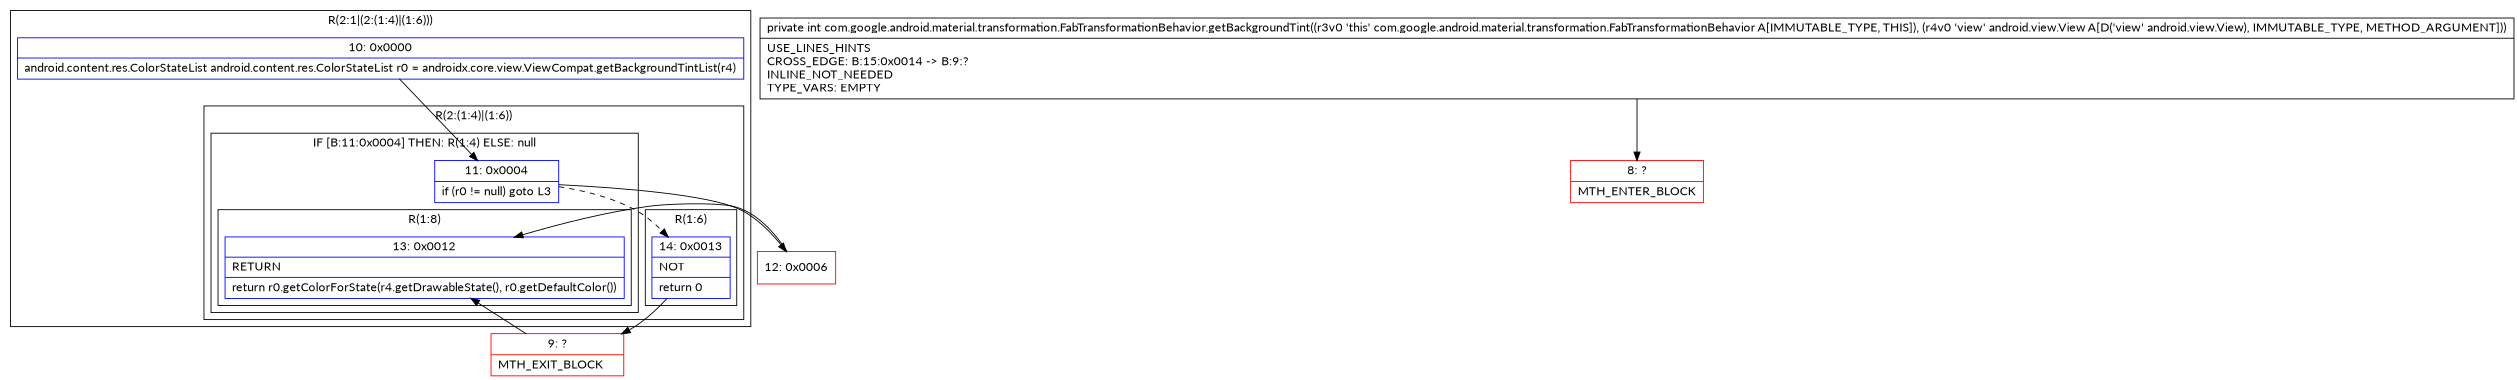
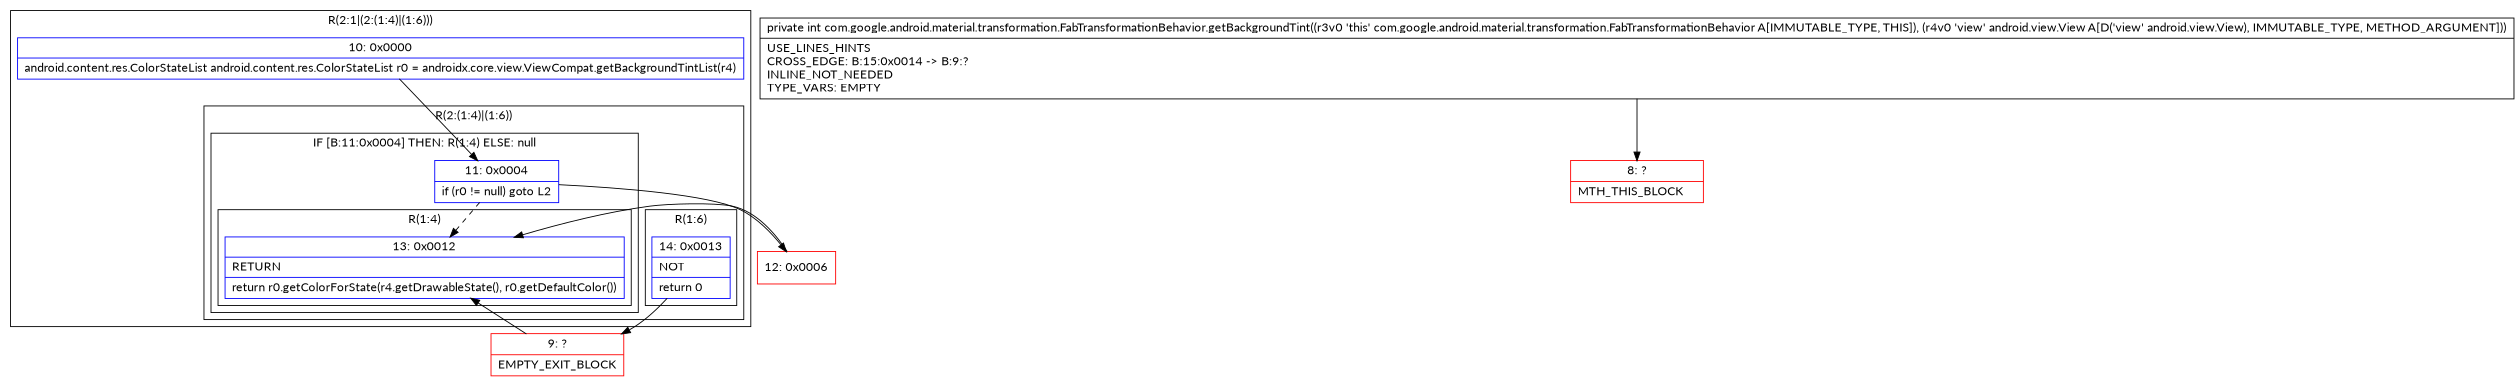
node "11: 0x0004": text "if (r0 != null) goto L3" -> "if (r0 != null) goto L2"
node "8: ?": text "MTH_ENTER_BLOCK" -> "MTH_THIS_BLOCK"
edge "11: 0x0004" -> "14: 0x0013": now "11: 0x0004" -> "13: 0x0012"
cluster "R(1:8)": label "R(1:8)" -> "R(1:4)"
node "9: ?": text "MTH_EXIT_BLOCK" -> "EMPTY_EXIT_BLOCK"
